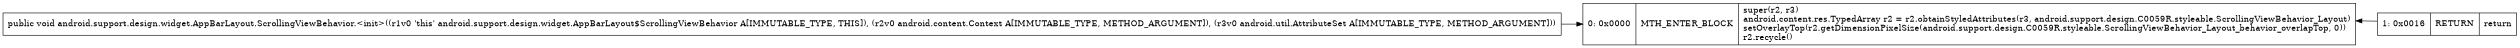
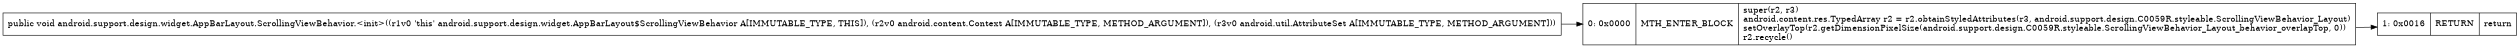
edge "1: 0x0016" -> "0: 0x0000": reversed
